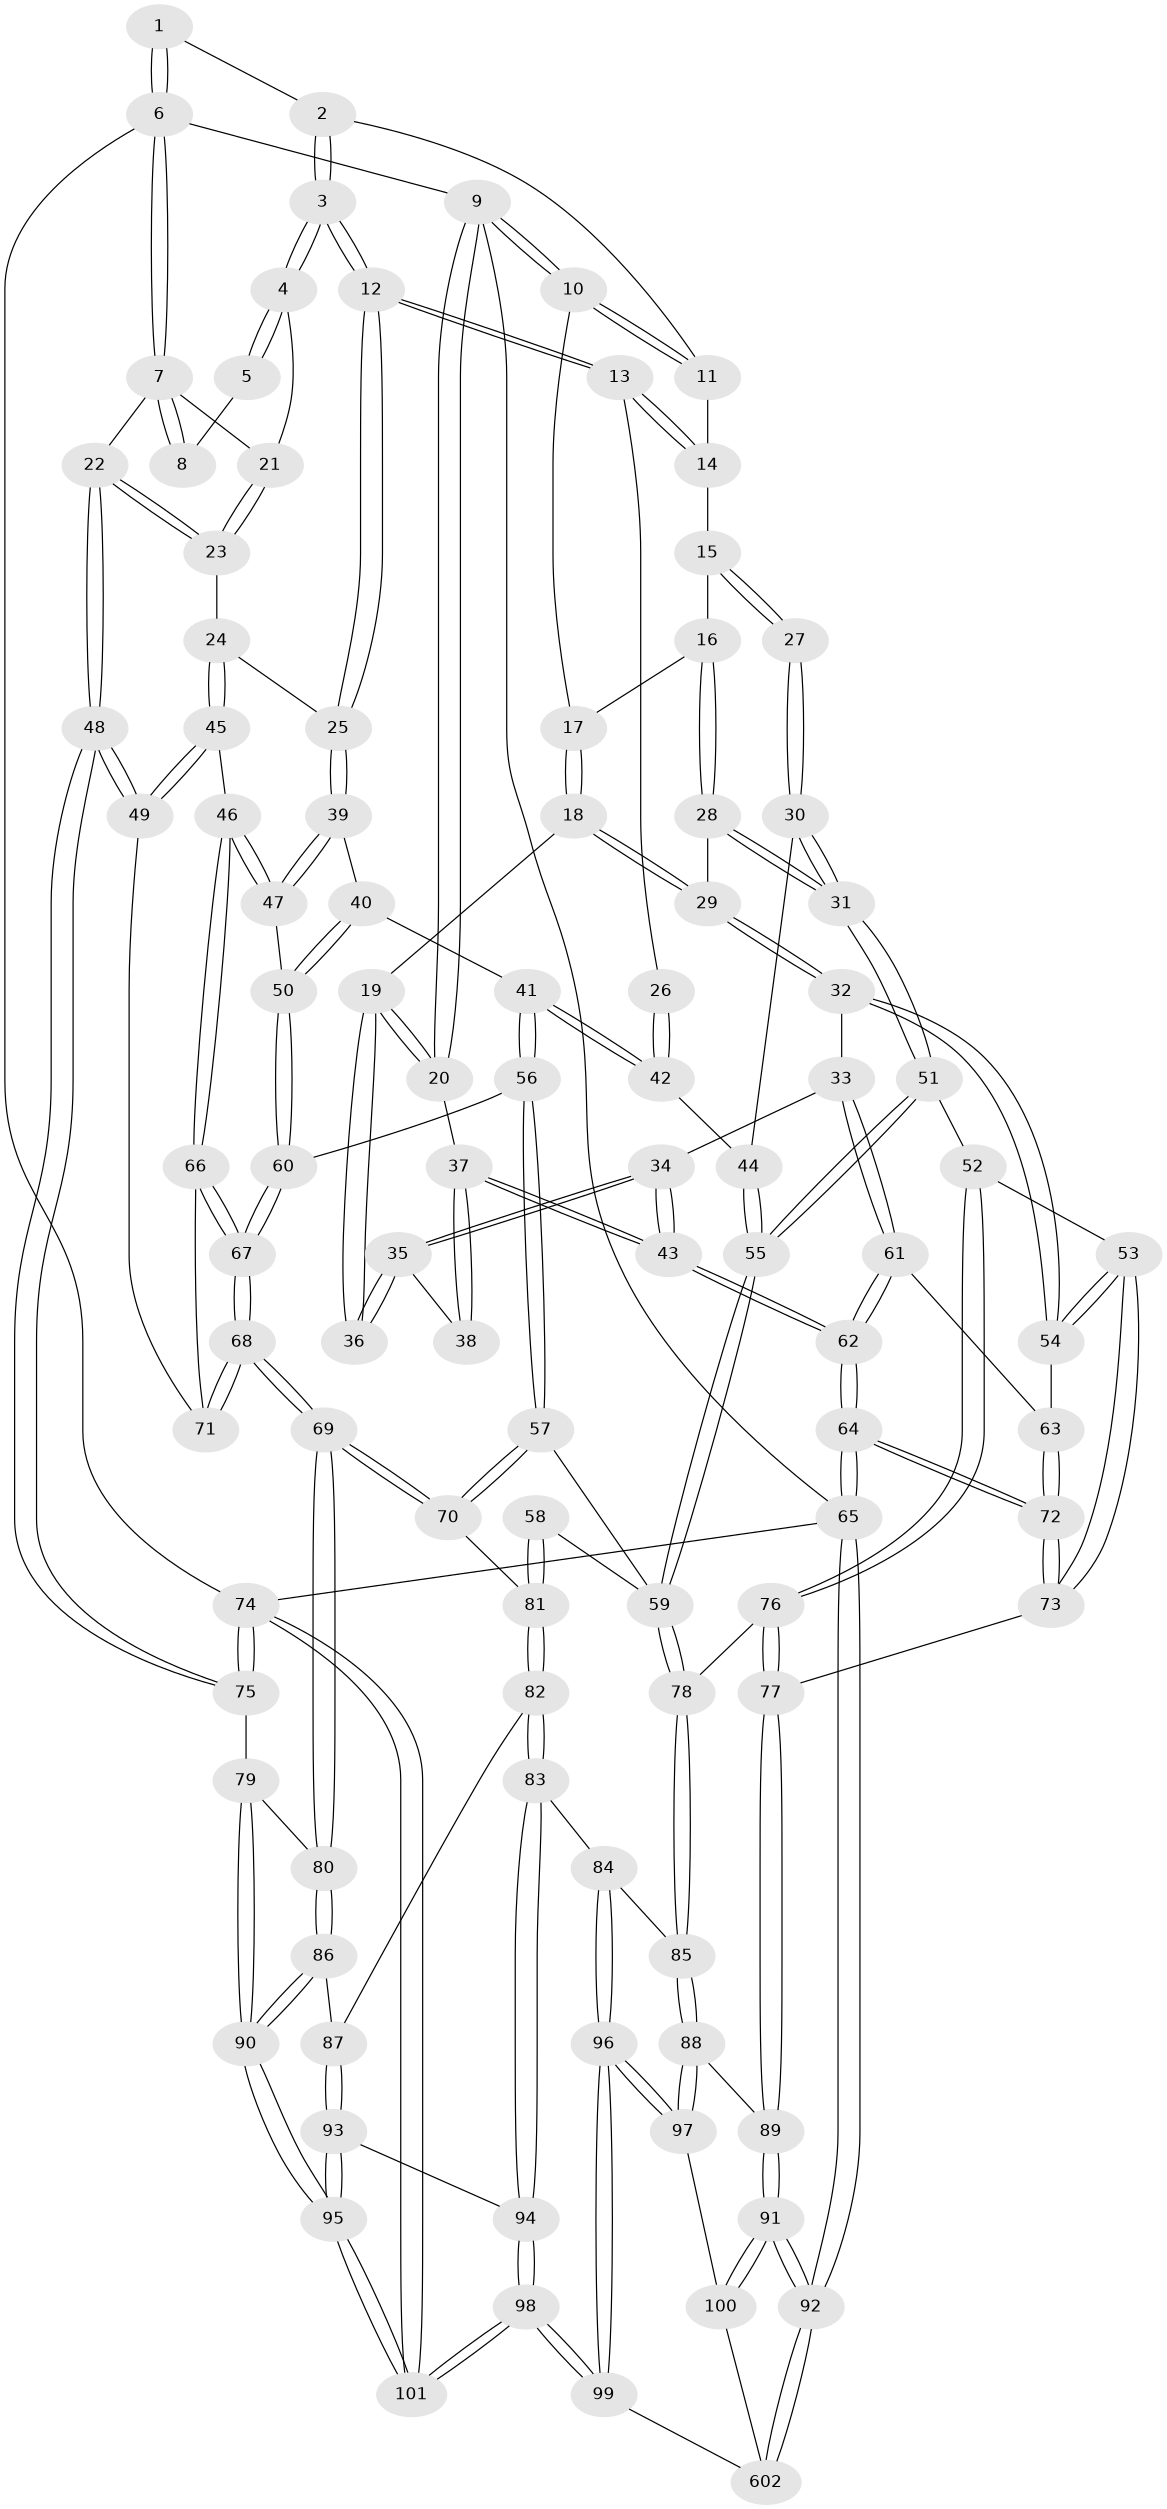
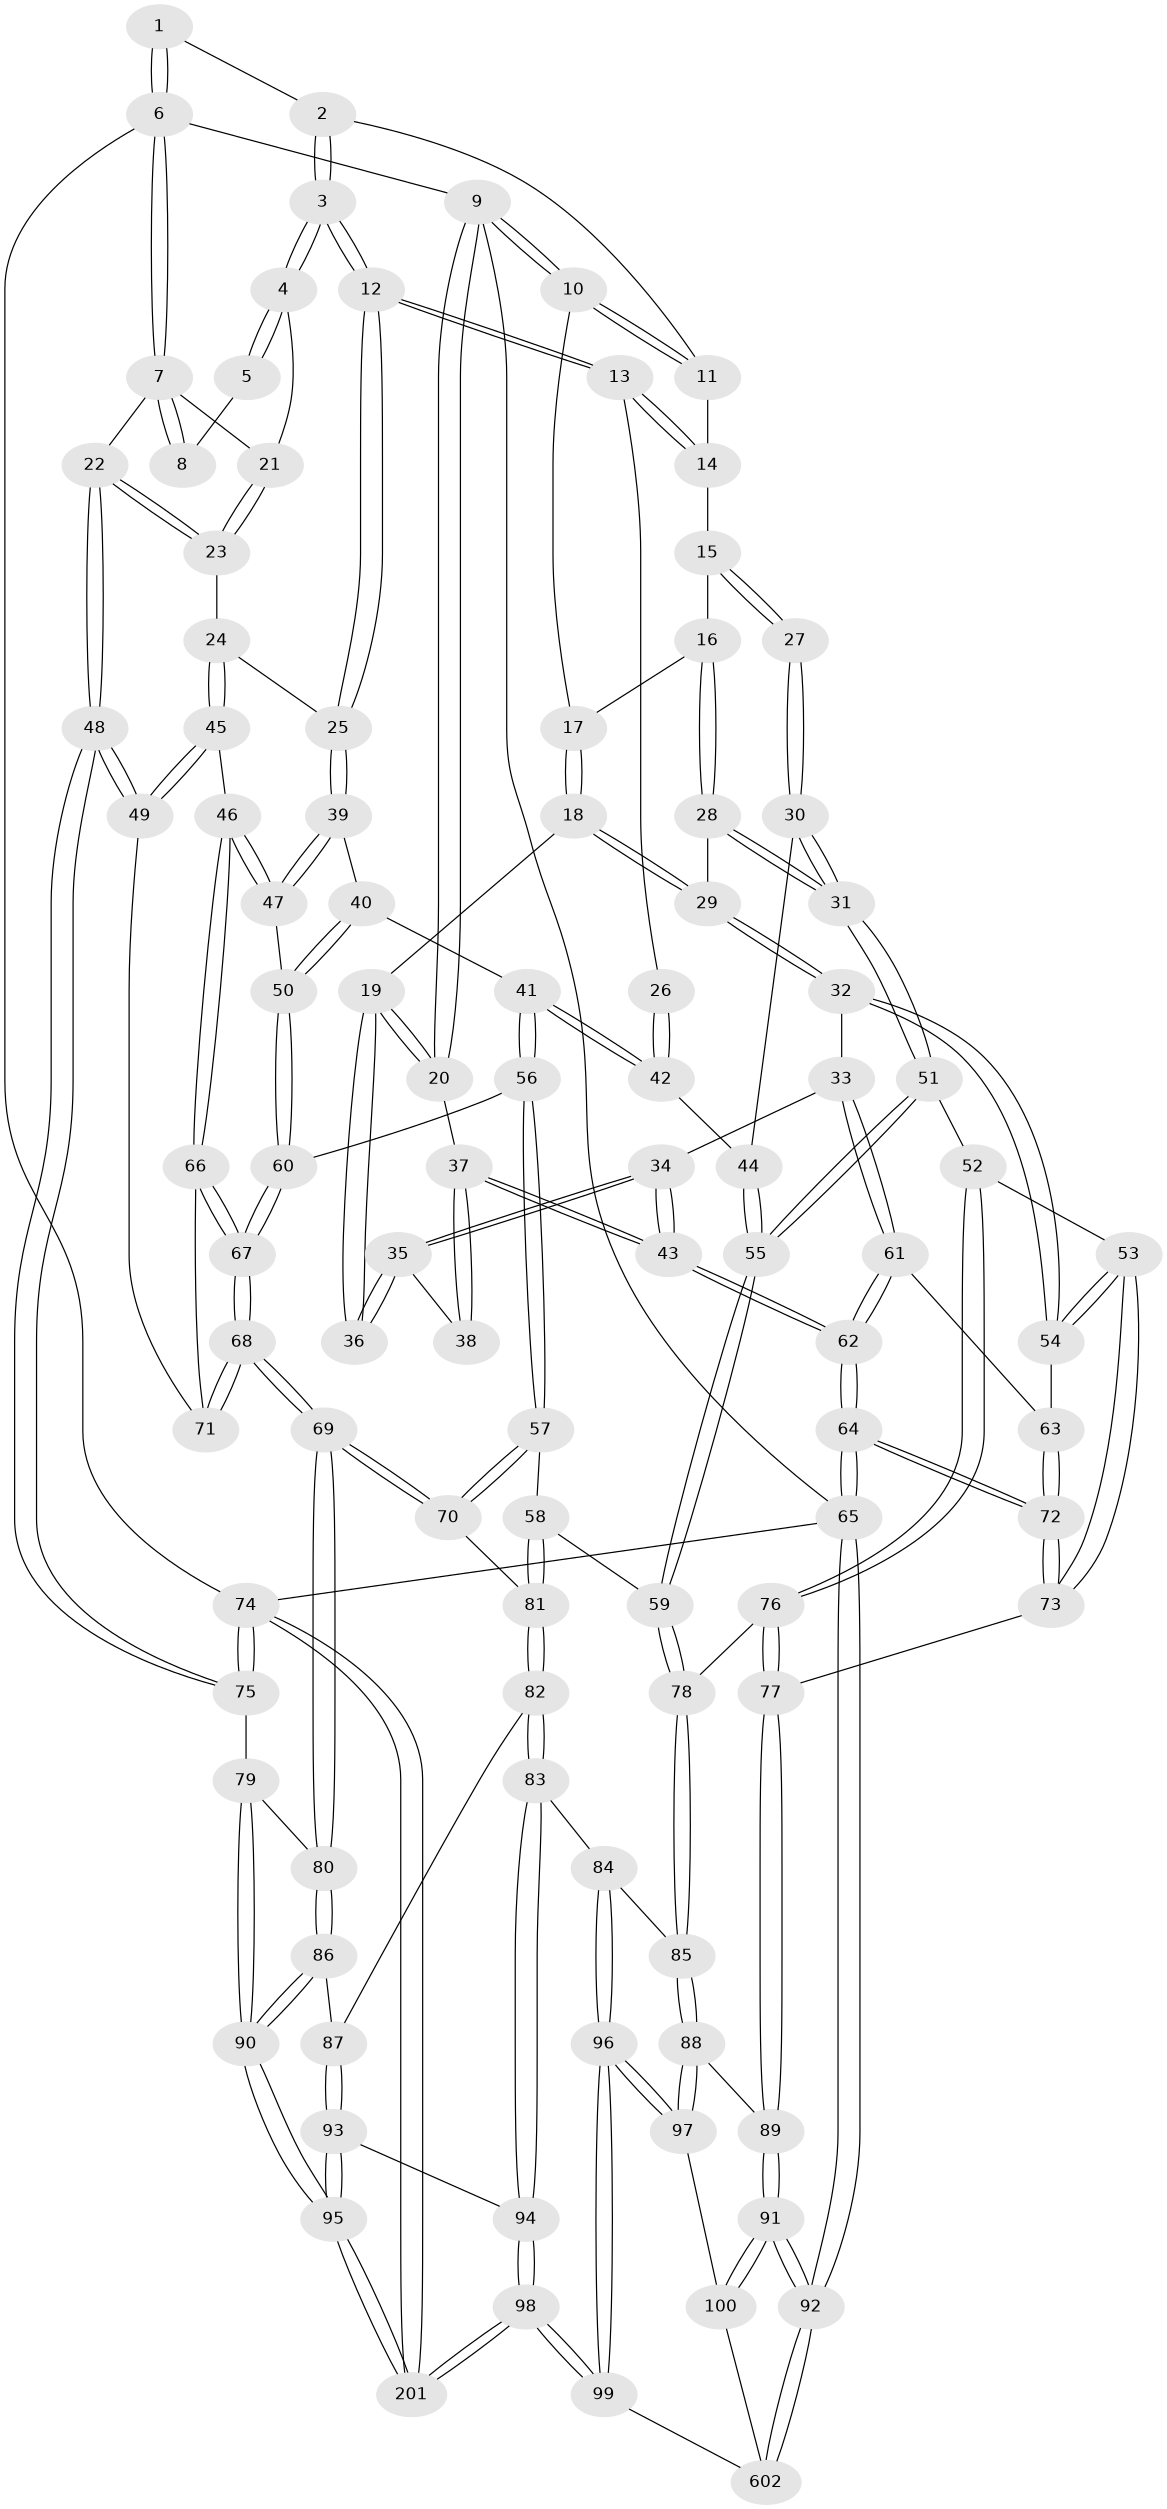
edge "57" -- "59": now "57" -- "58"
node "101": label "101" -> "201"
